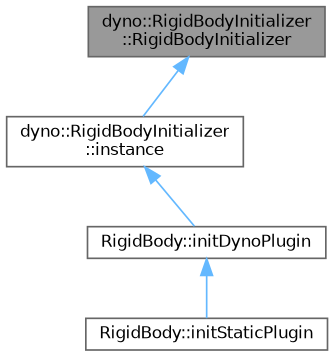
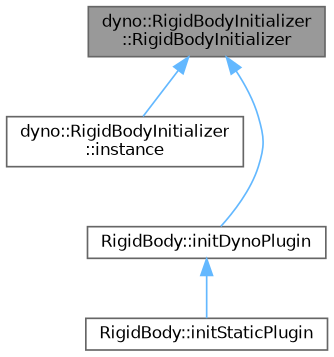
edge "RigidBody::initDynoPlugin" -> "dyno::RigidBodyInitializer ::instance": now "RigidBody::initDynoPlugin" -> "dyno::RigidBodyInitializer ::RigidBodyInitializer"
